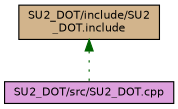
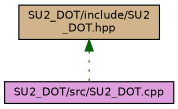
node "SU2_DOT/include/SU2 _DOT.include": label "SU2_DOT/include/SU2 _DOT.include" -> "SU2_DOT/include/SU2 _DOT.hpp"
